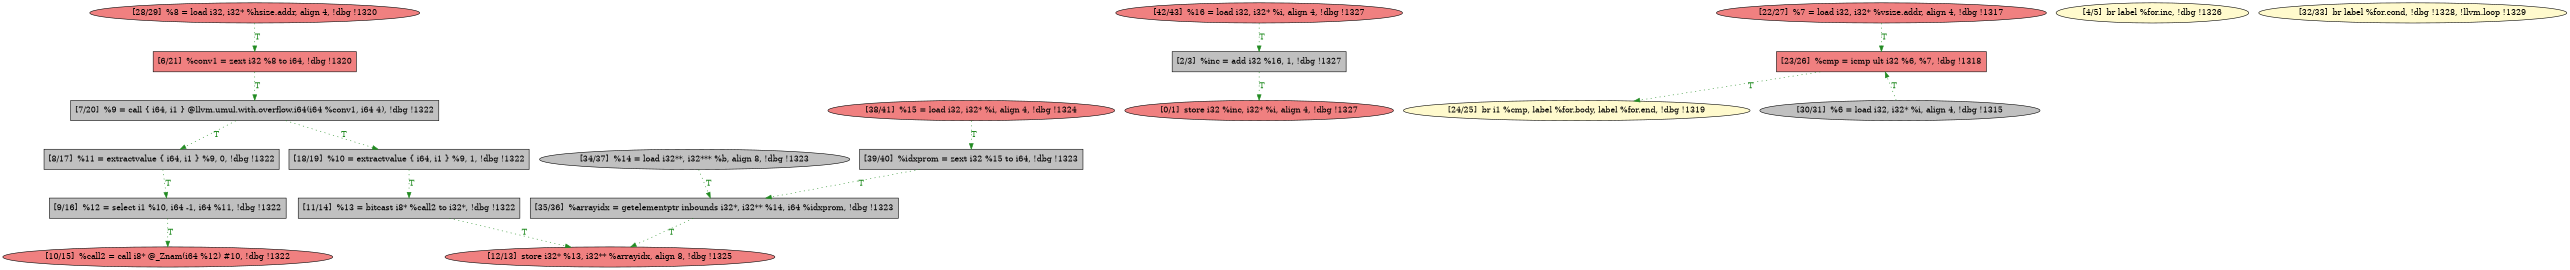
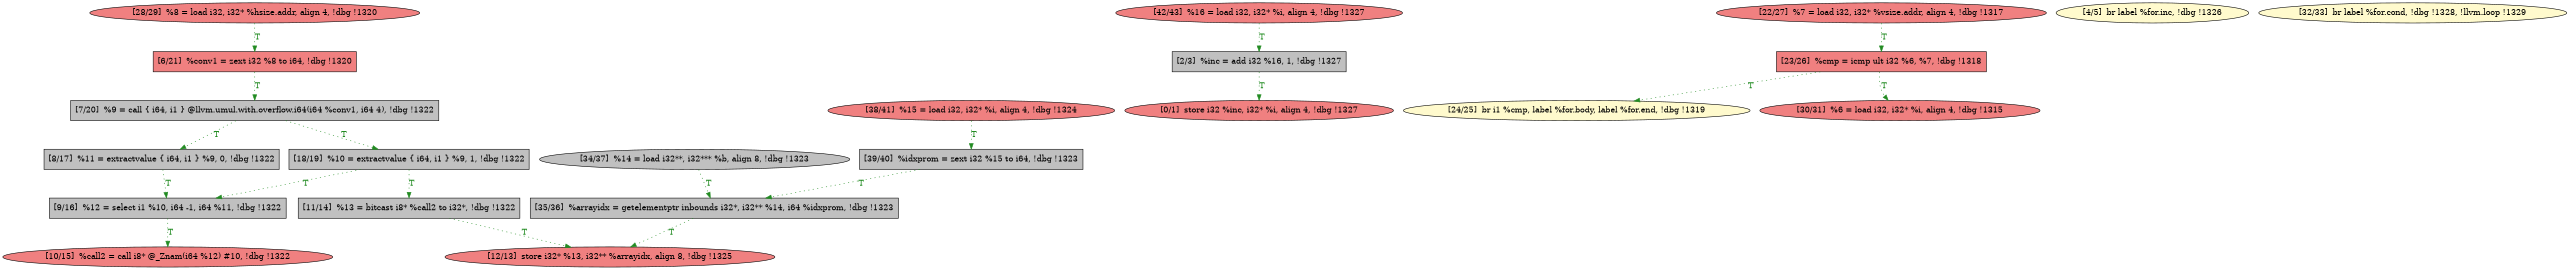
edge "[30/31]  %6 = load i32, i32* %i, align 4, !dbg !1315" -> "[23/26]  %cmp = icmp ult i32 %6, %7, !dbg !1318": reversed
node "[30/31]  %6 = load i32, i32* %i, align 4, !dbg !1315": fillcolor grey -> lightcoral
edge "[18/19]  %10 = extractvalue { i64, i1 } %9, 1, !dbg !1322" -> "[9/16]  %12 = select i1 %10, i64 -1, i64 %11, !dbg !1322": added, label "T"
